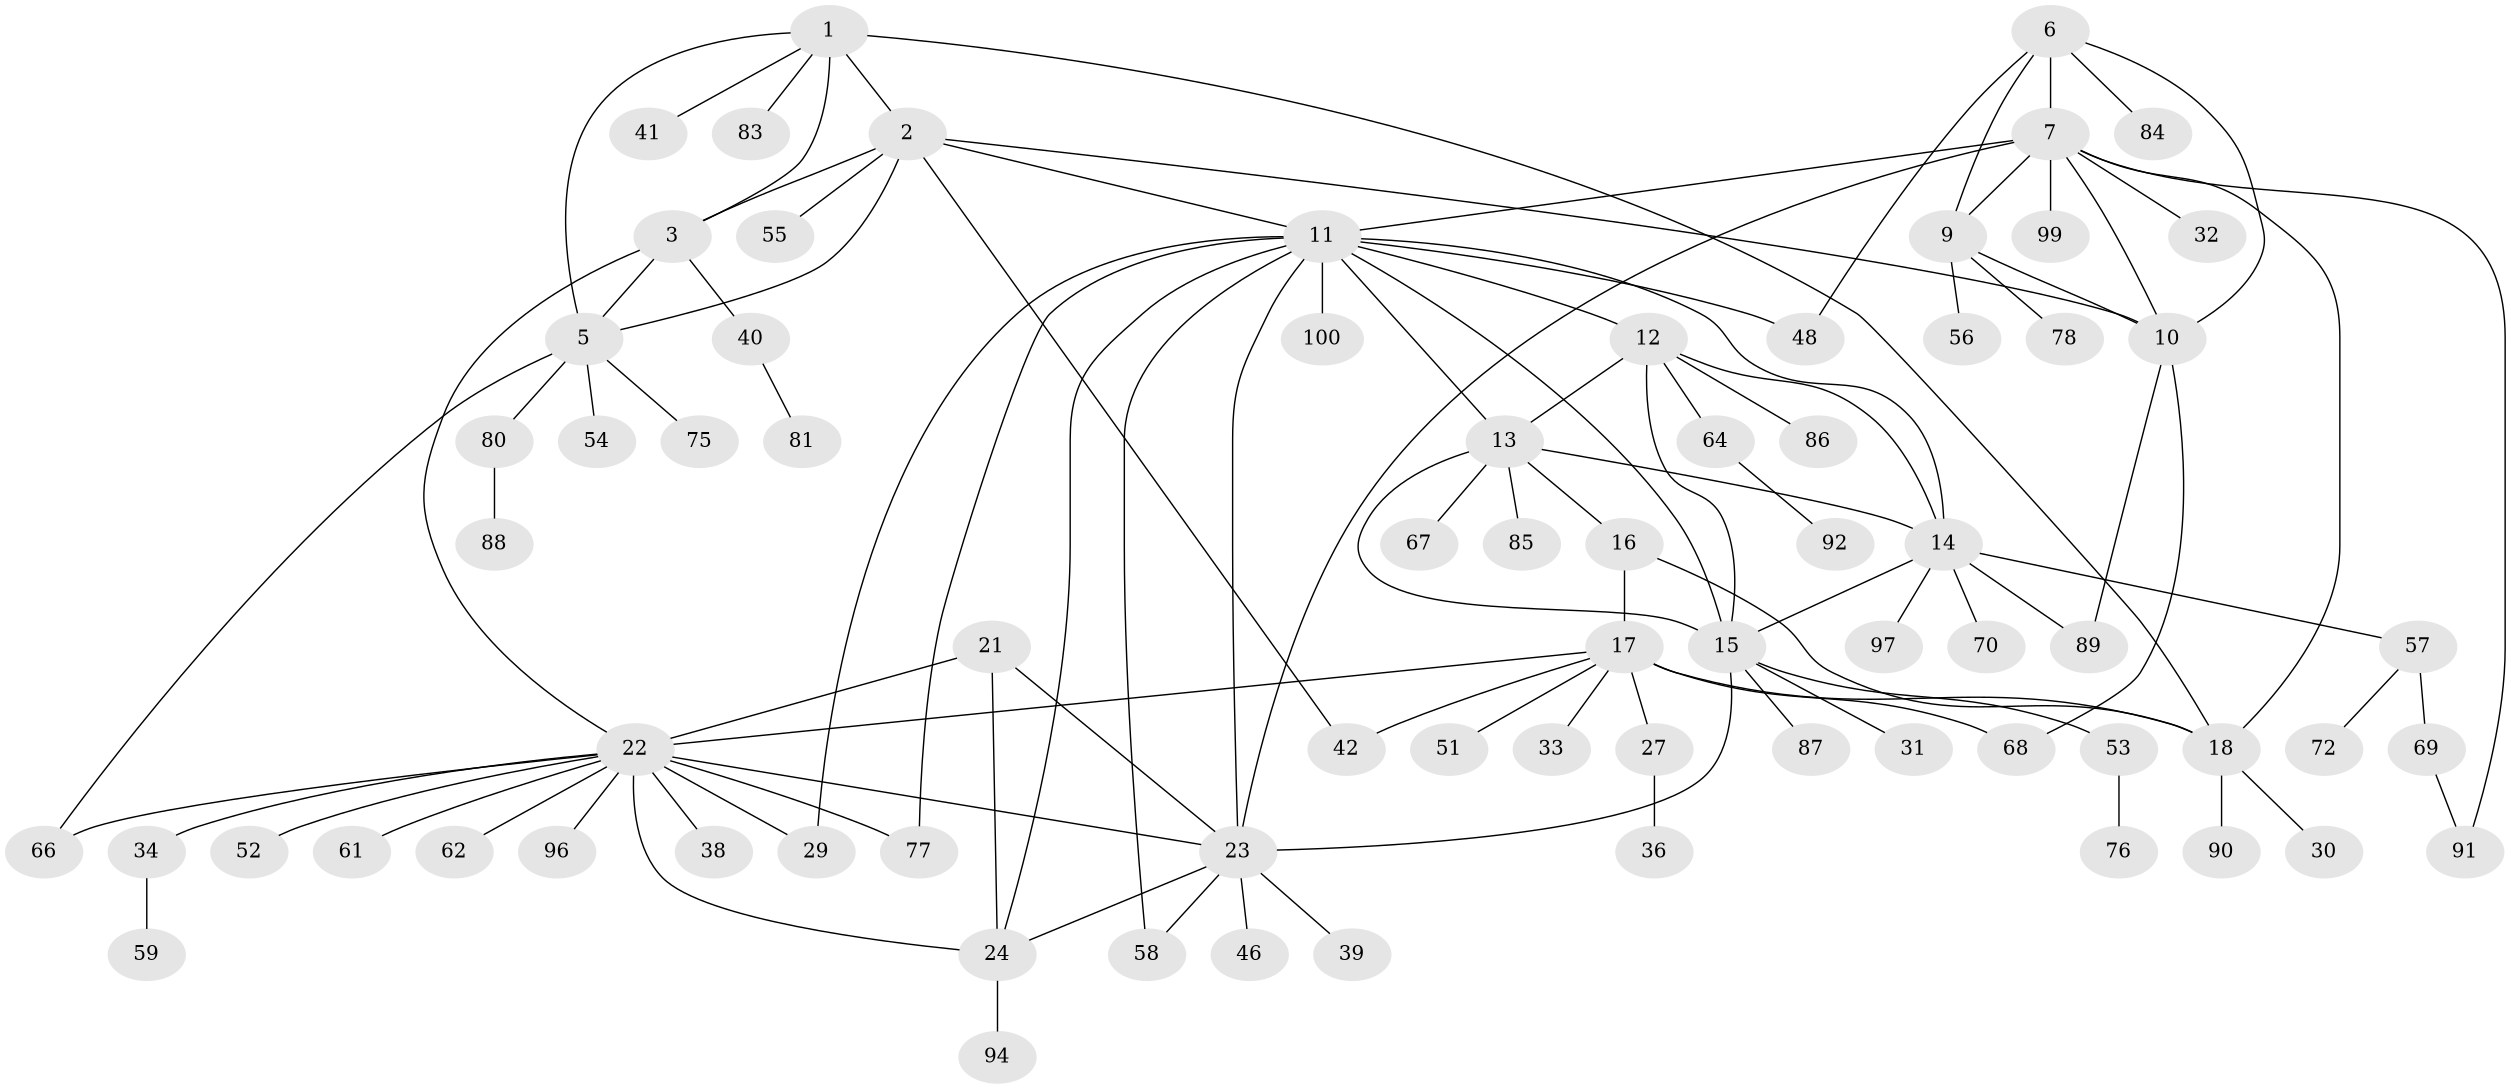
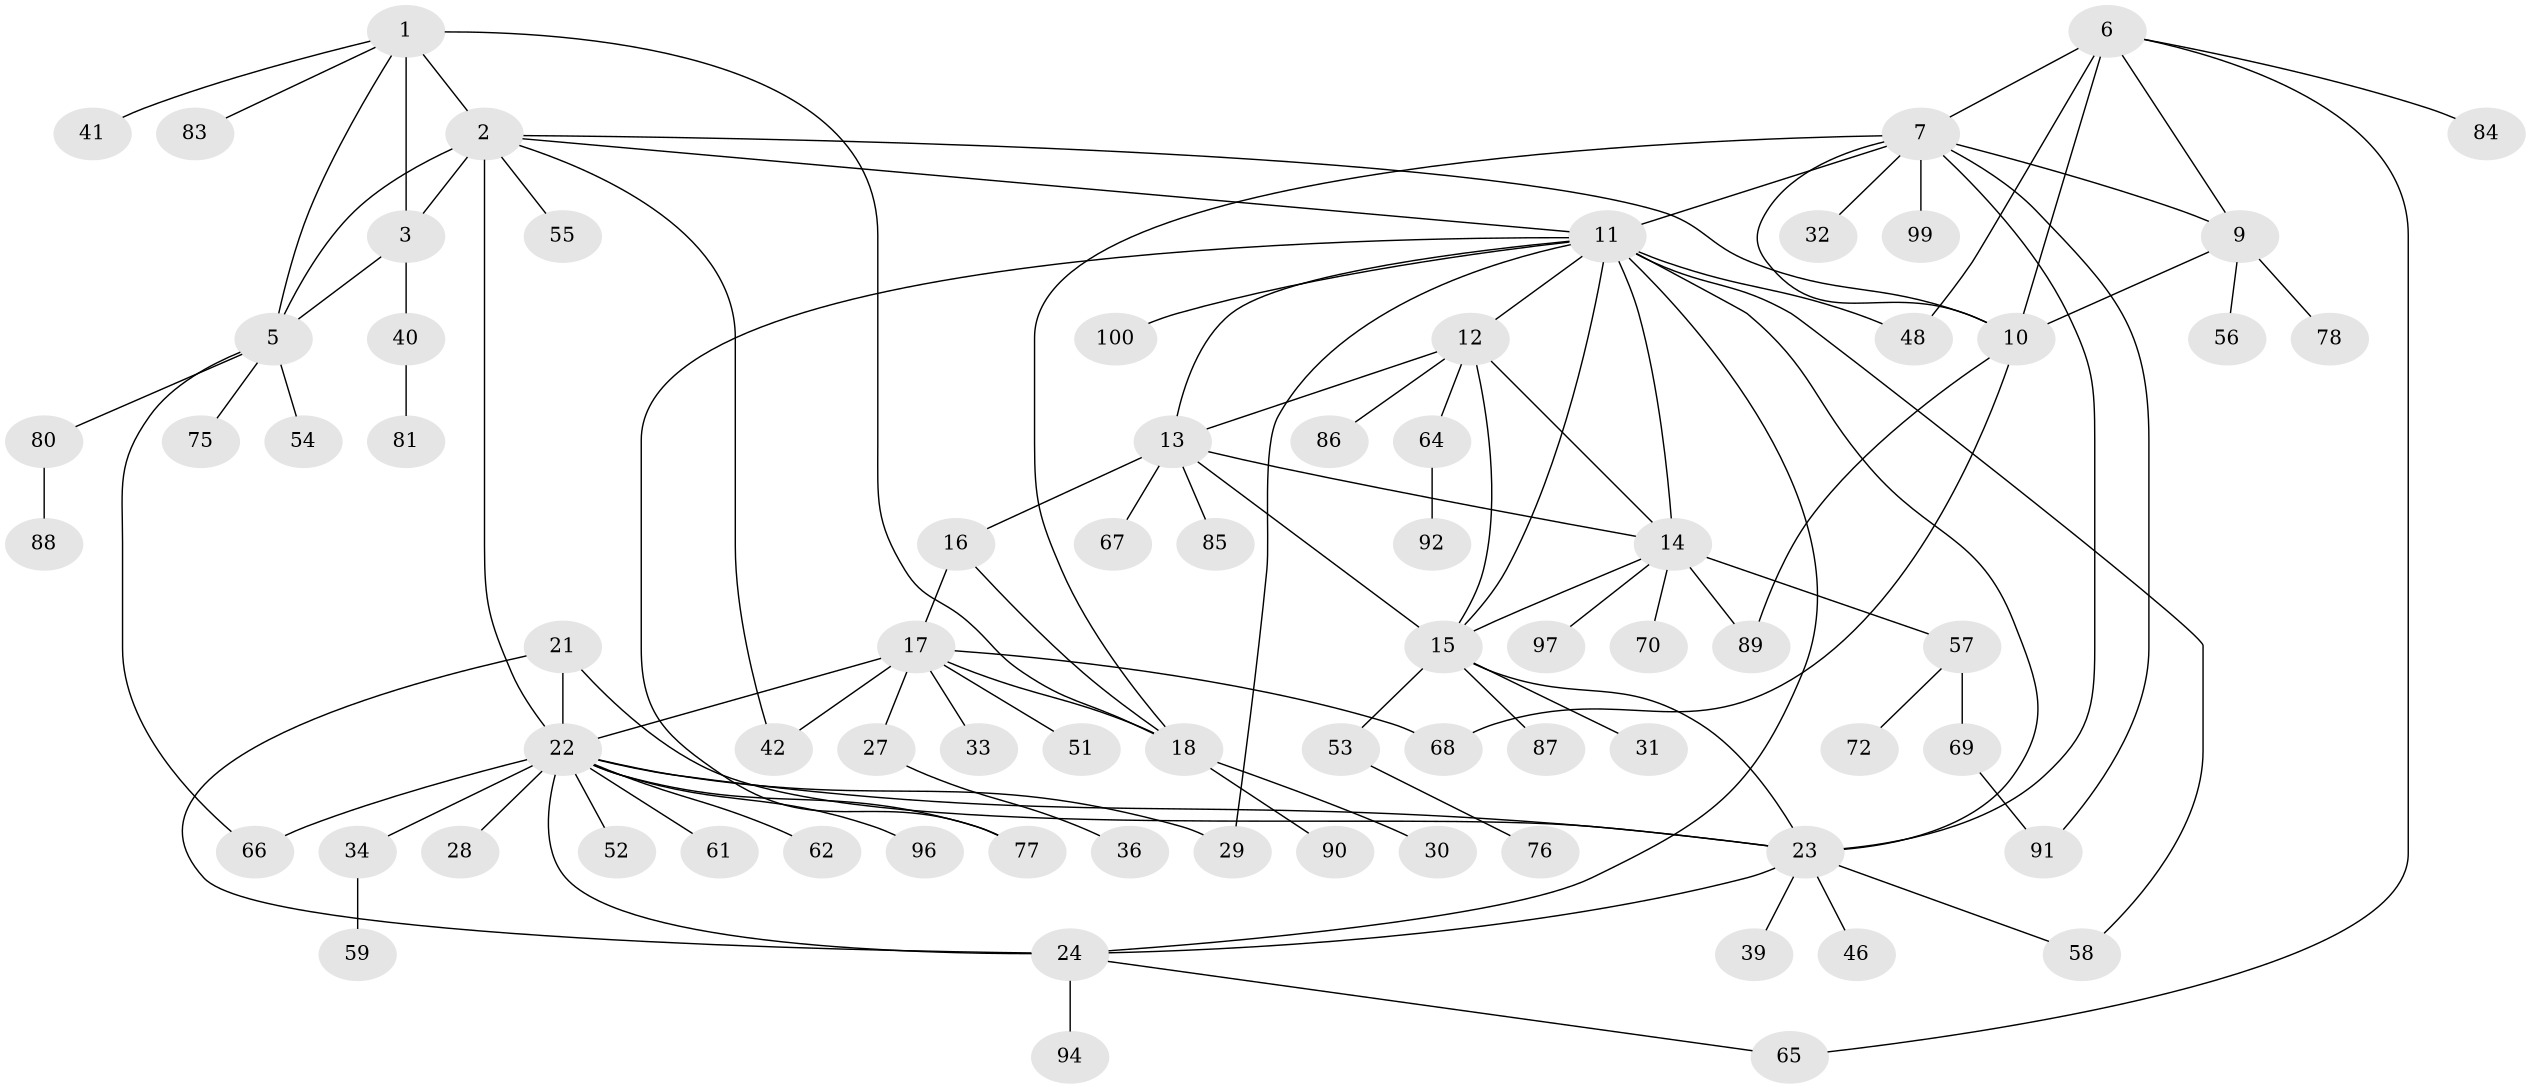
edge "3" -- "22": now "2" -- "22"
node "38": label "38" -> "28"
node "65": added
